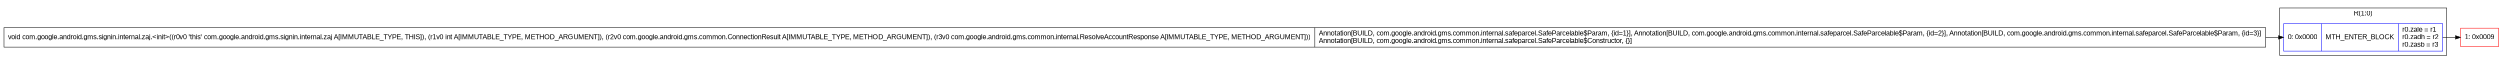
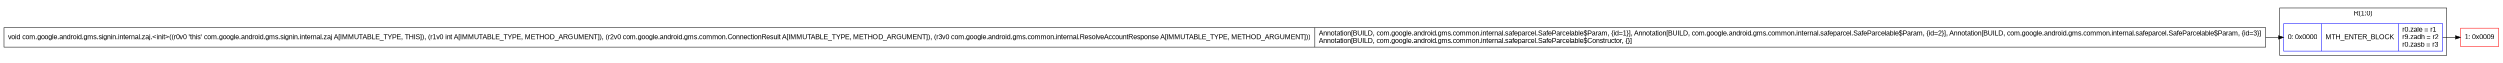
node "0: 0x0000": text "r0.zadh = r2" -> "r9.zadh = r2"
